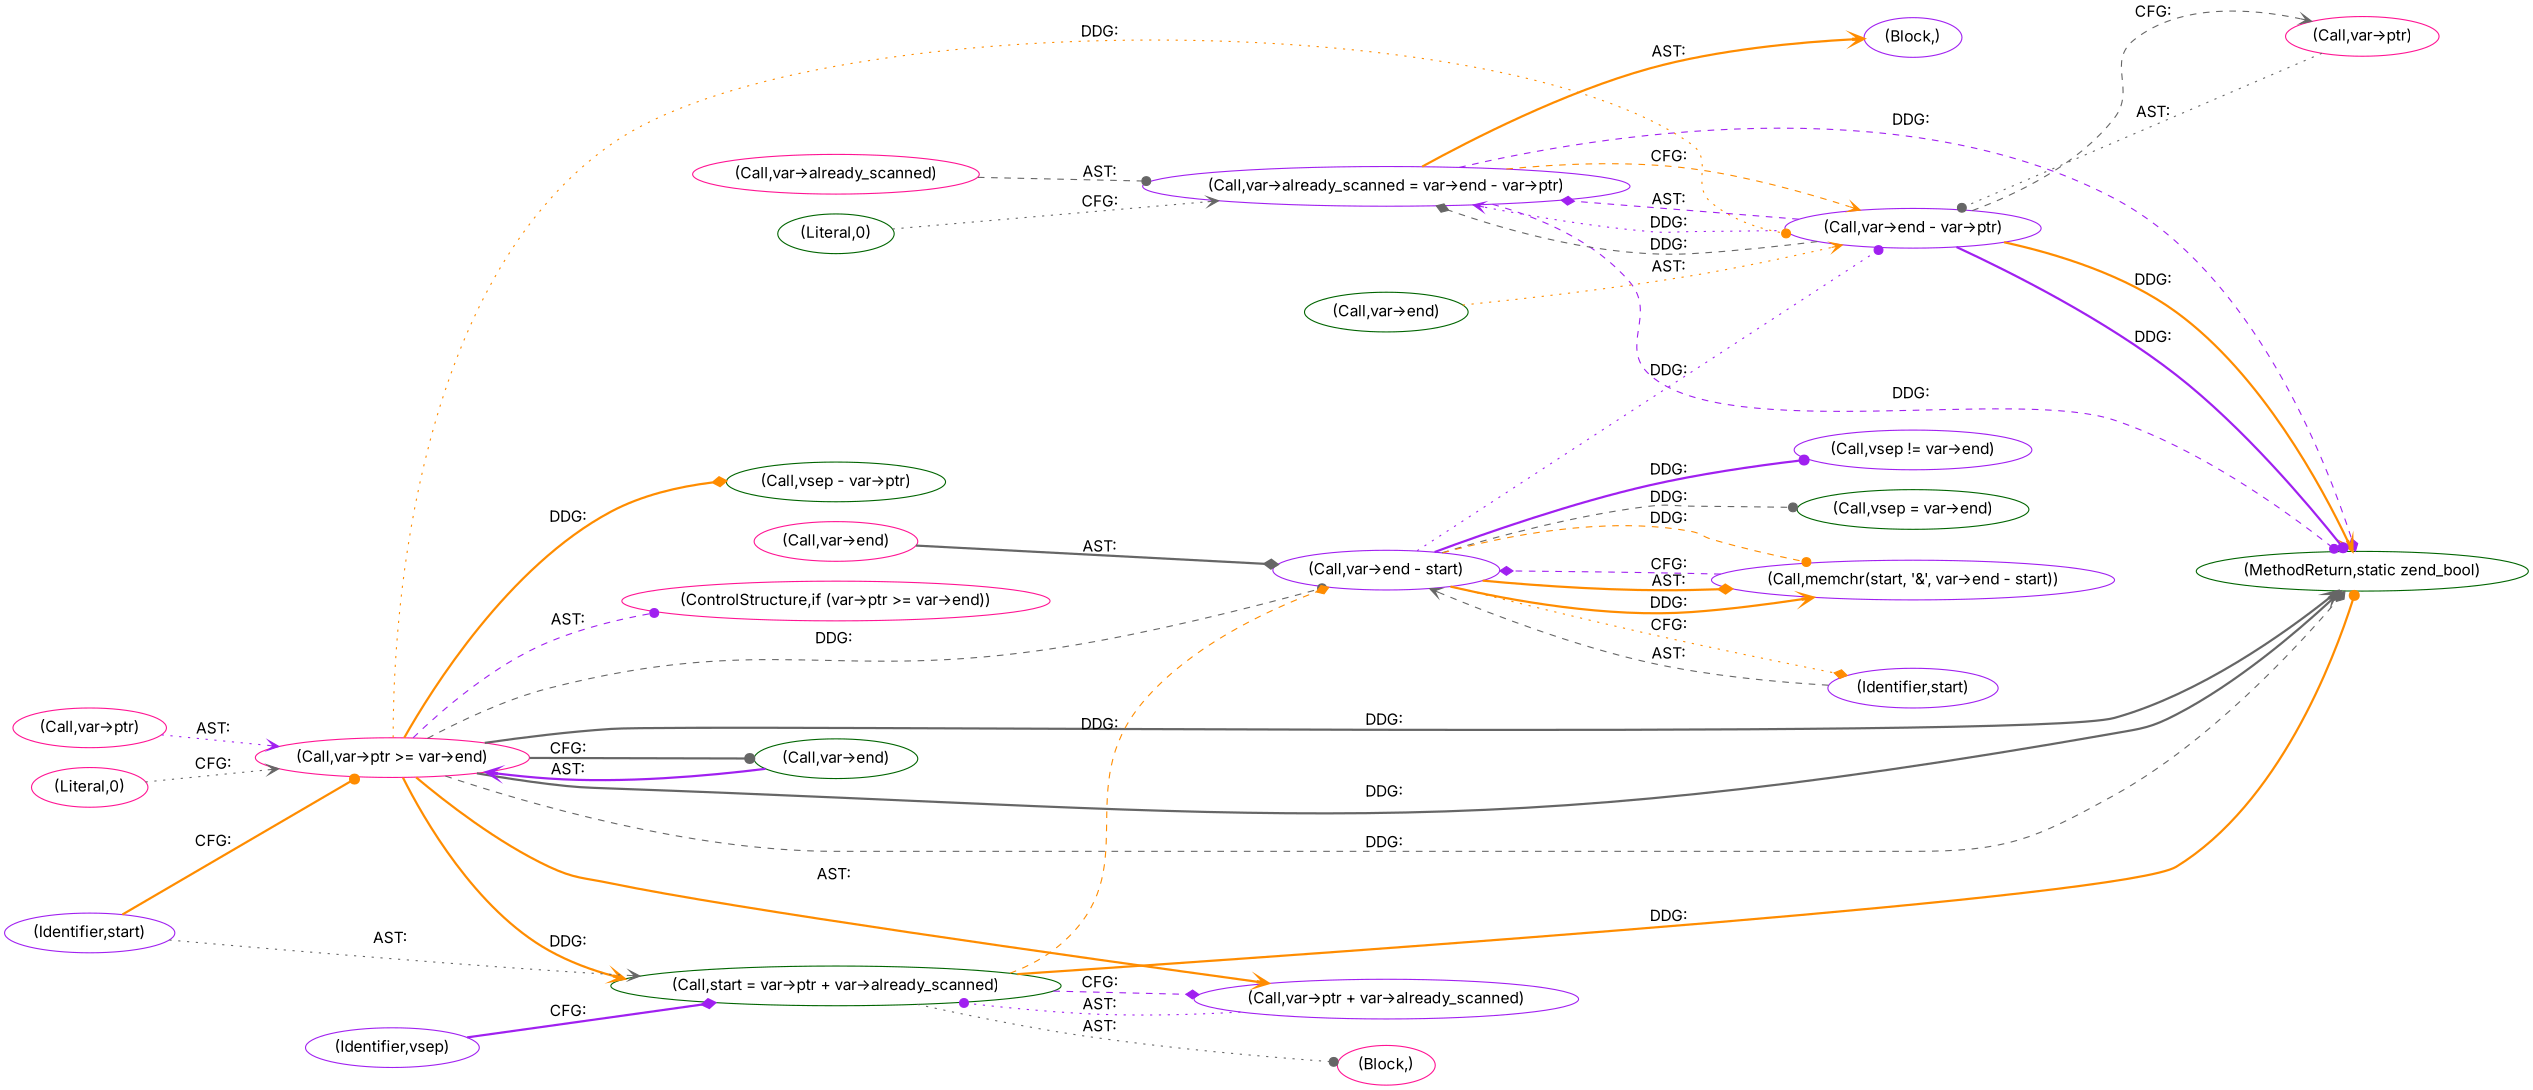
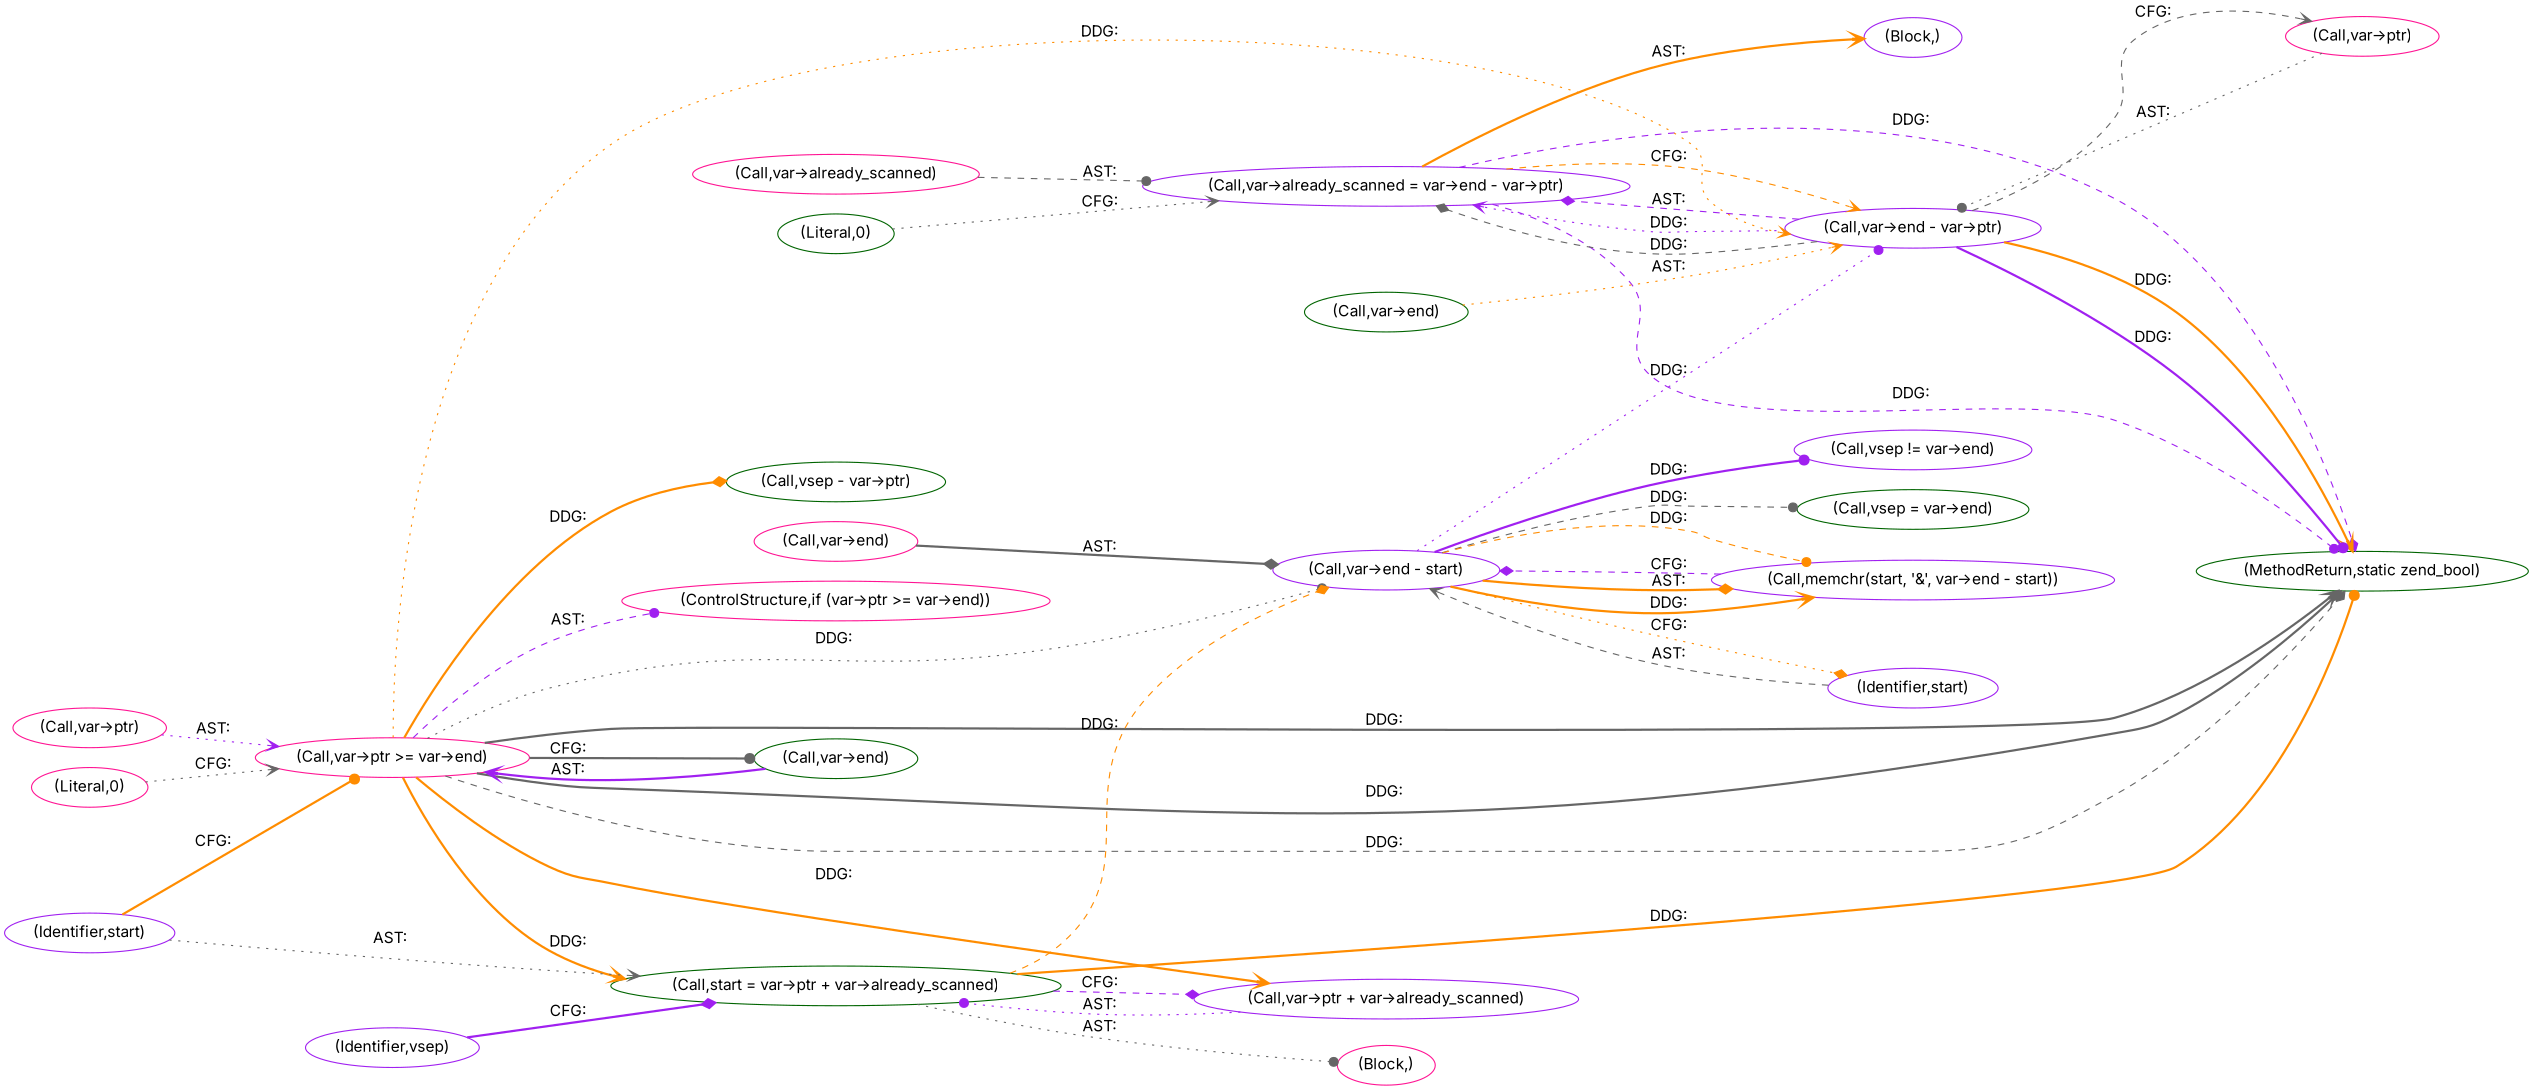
edge "(Call,var->ptr >= var->end)" -> "(Call,var->end - var->ptr)": arrowhead dot -> vee
edge "(Call,var->ptr >= var->end)" -> "(Call,var->end - start)": style dashed -> dotted
edge "(Call,var->ptr >= var->end)" -> "(Call,var->ptr + var->already_scanned)": label "AST: " -> "DDG: "
